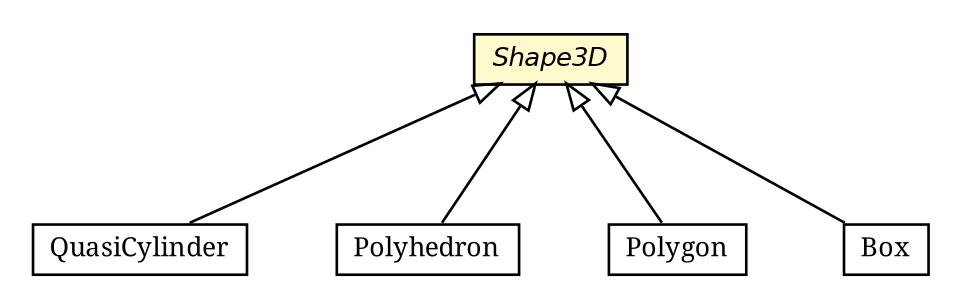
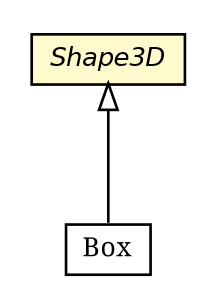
node "QuasiCylinder": removed
node "Polyhedron": removed
node "Polygon": removed
